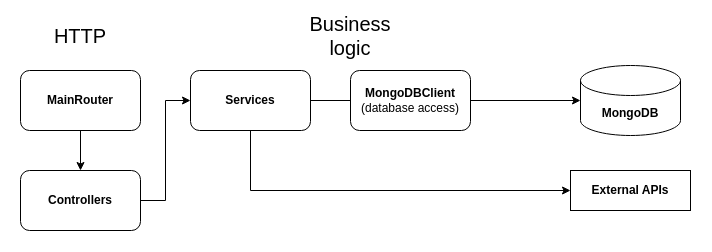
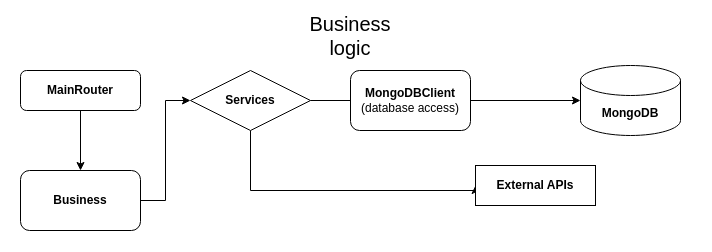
node "HTTP": removed
node "MainRouter": size 120x60 -> 120x40
node "Services": shape rounded rectangle -> diamond
node "External APIs": moved (631, 191) -> (536, 186)
node "Controllers": label "Controllers" -> "Business"
